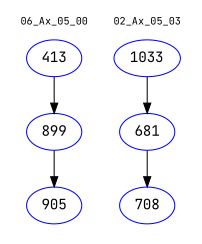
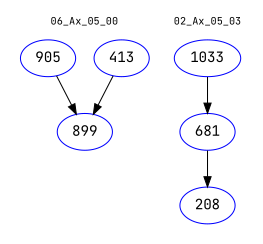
edge "899" -> "905": reversed
node "708": label "708" -> "208"
